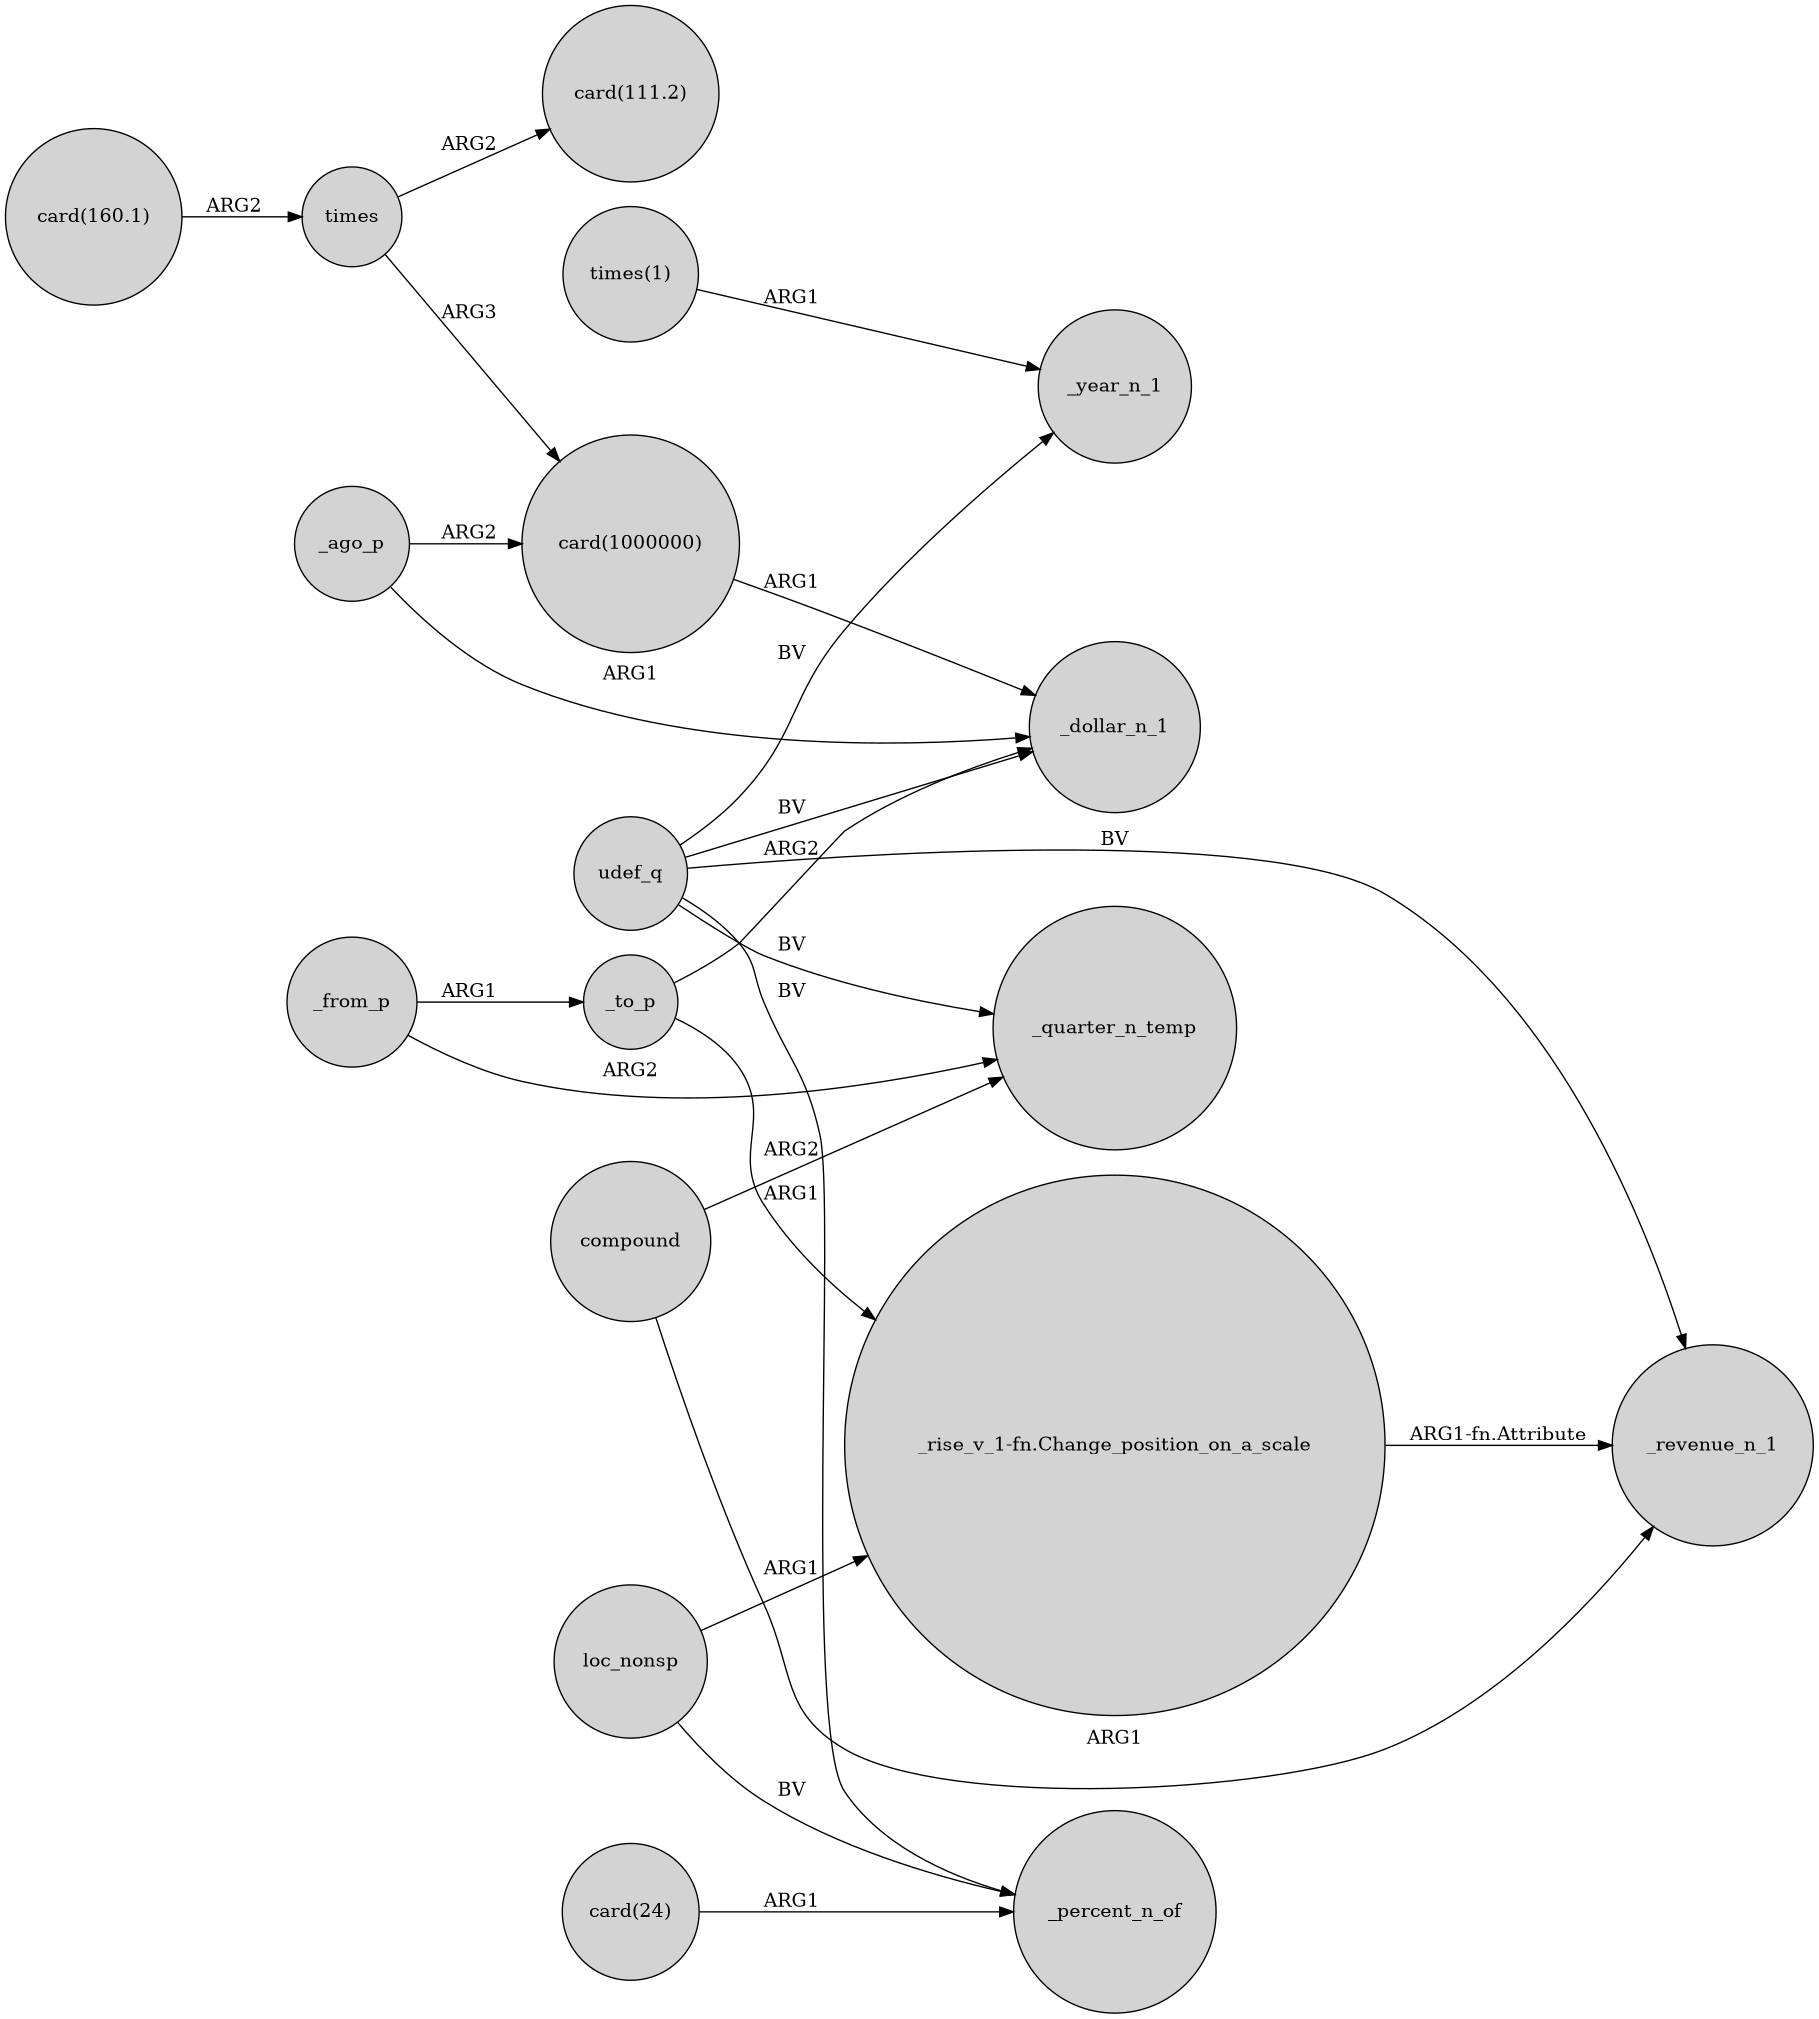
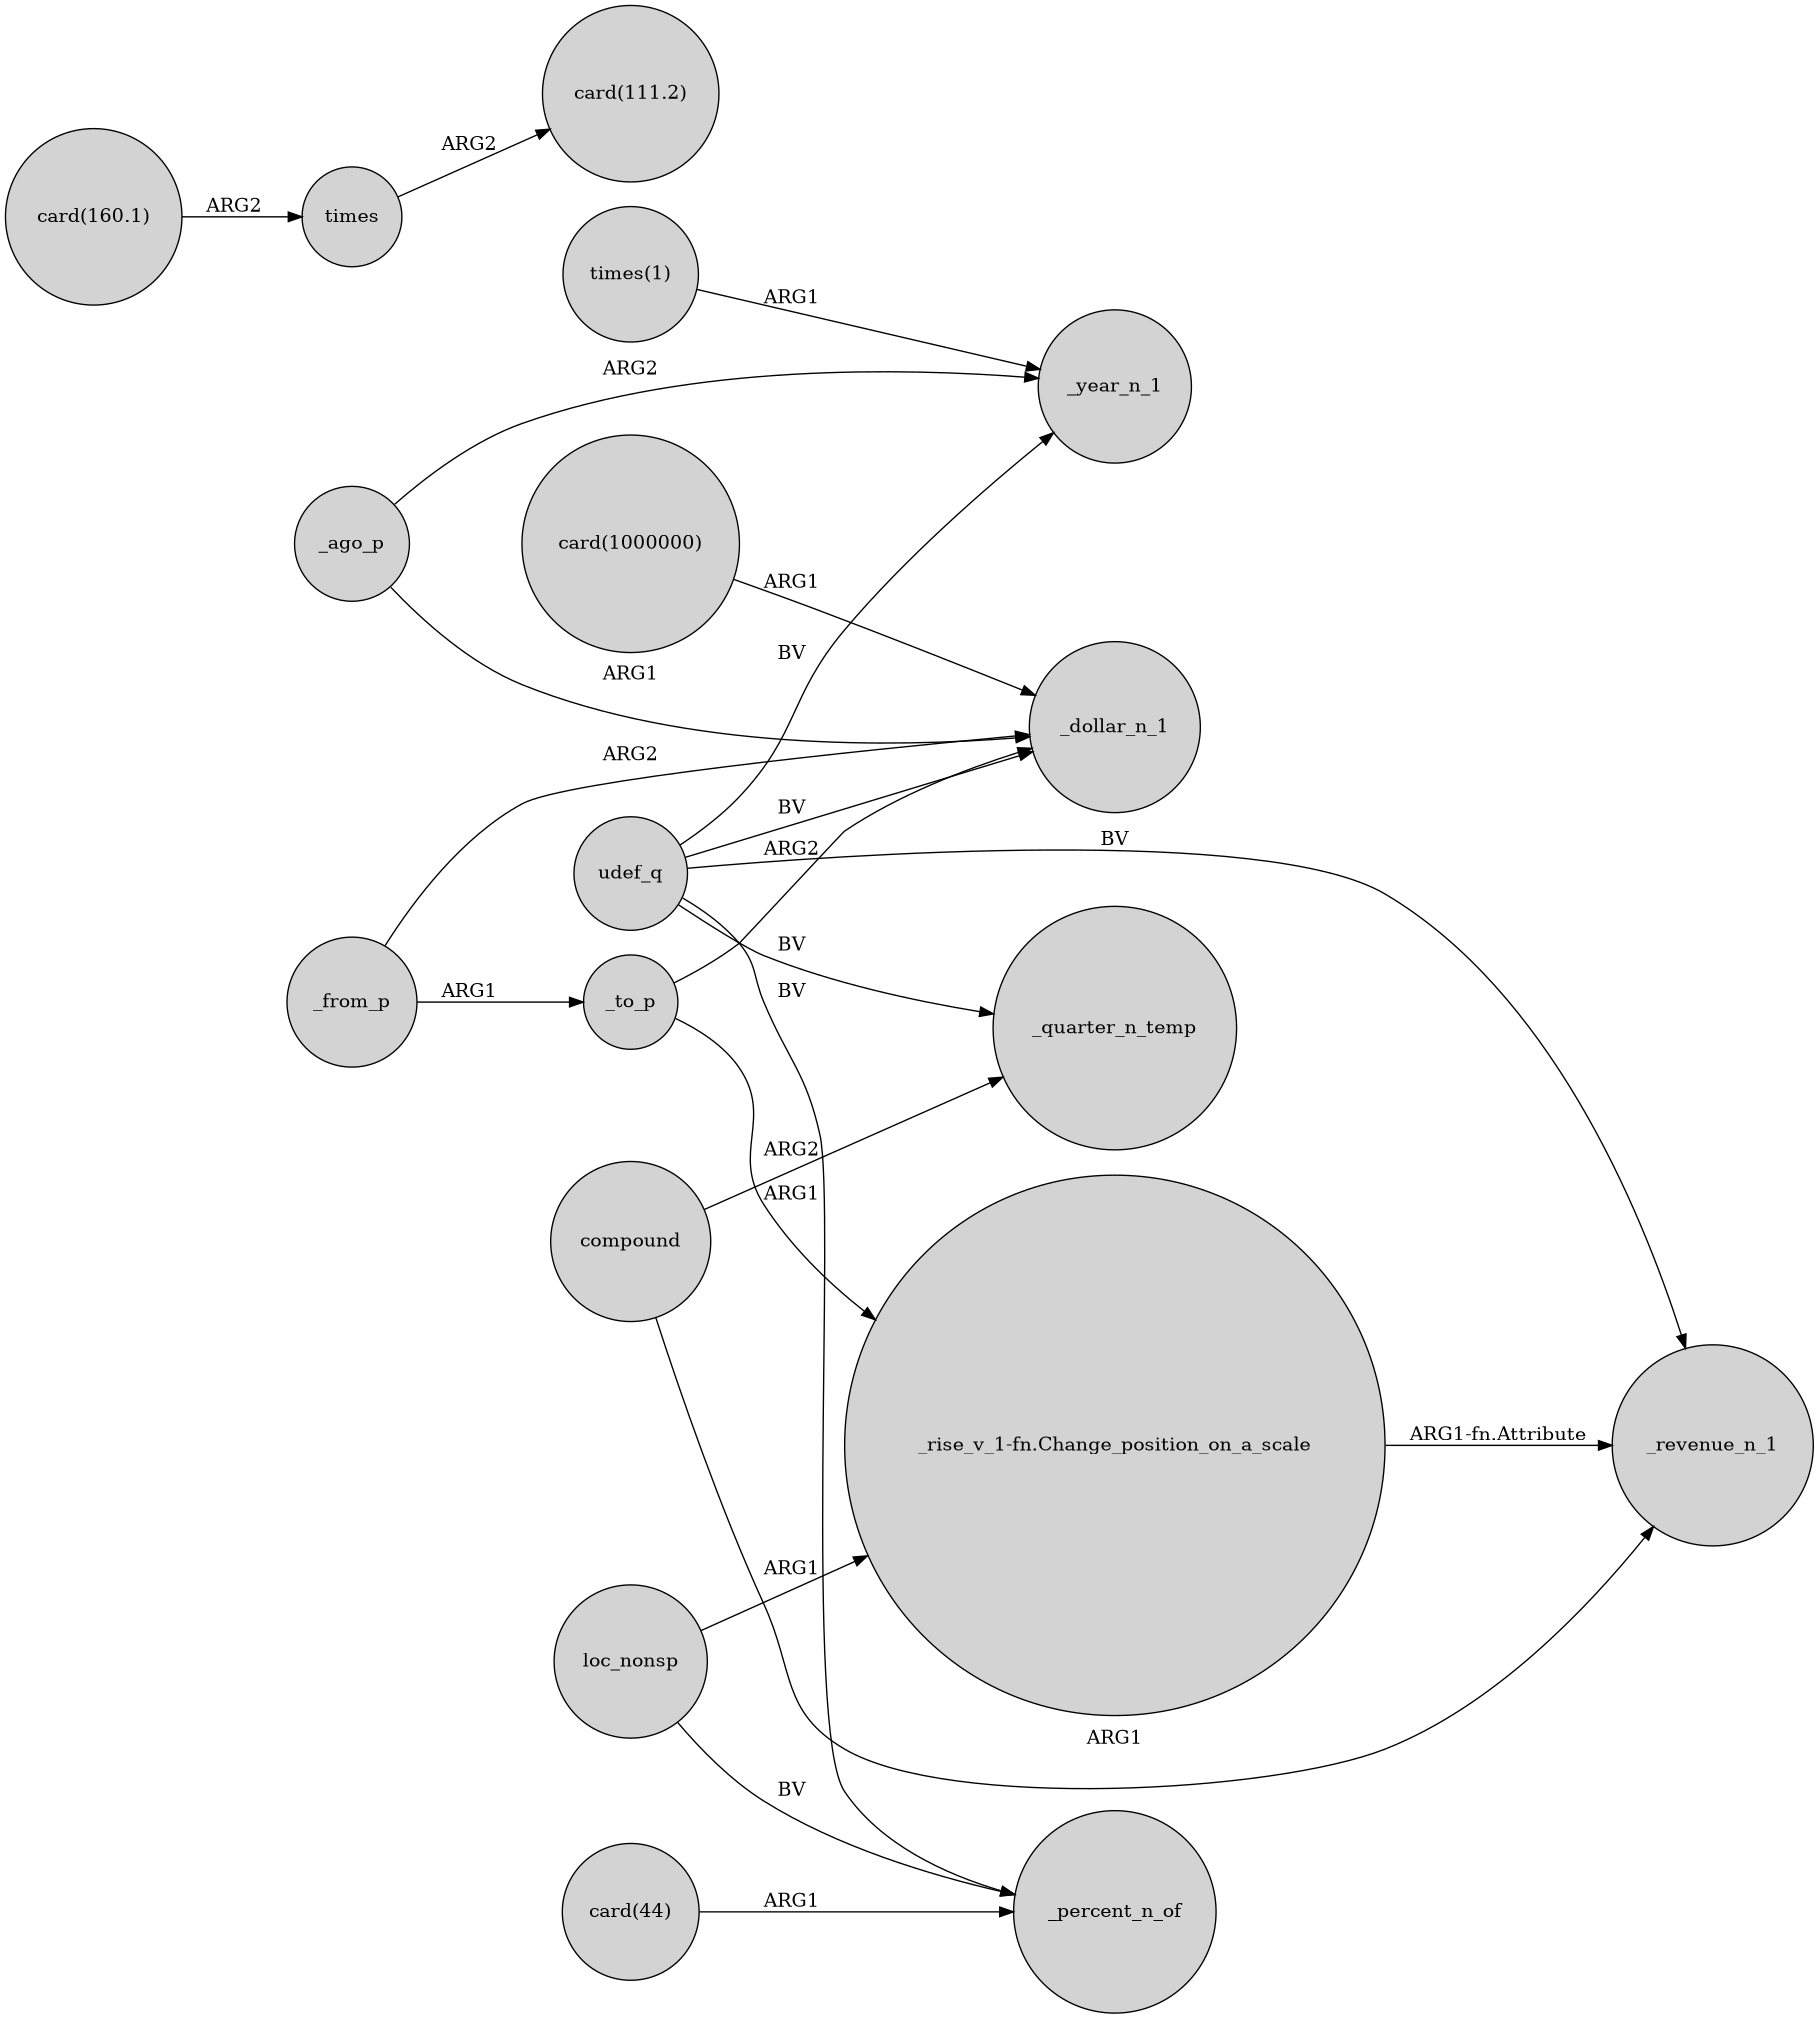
edge "times" -> "card(1000000)": removed, label "ARG3"
edge "_ago_p" -> "card(1000000)": now "_ago_p" -> "_year_n_1"
edge "_from_p" -> "_quarter_n_temp": now "_from_p" -> "_dollar_n_1"
node "card(24)": label "card(24)" -> "card(44)"
